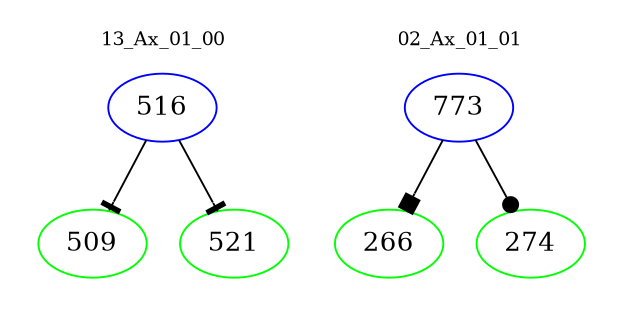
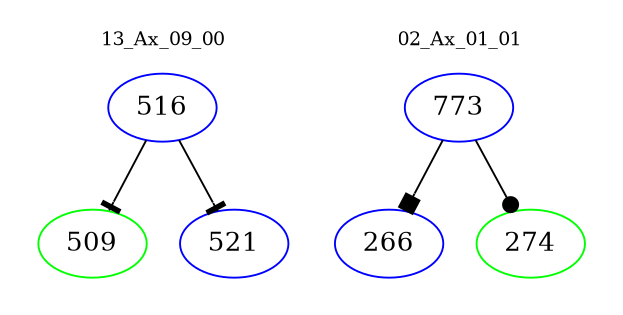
cluster "13_Ax_01_00": label "13_Ax_01_00" -> "13_Ax_09_00"
node "521": color green -> blue
node "266": color green -> blue
